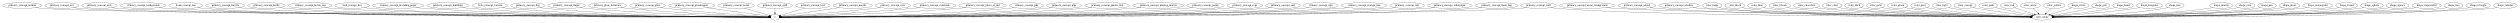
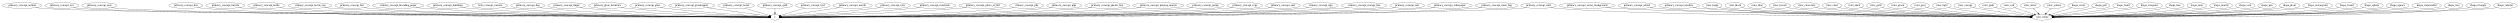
node "primary_concept_background": removed
node "hand_concept_bee": label "hand_concept_bee" -> "primary_concept_bee"
node "wall_concept_box": label "wall_concept_box" -> "primary_concept_box"
node "shape_man": added
